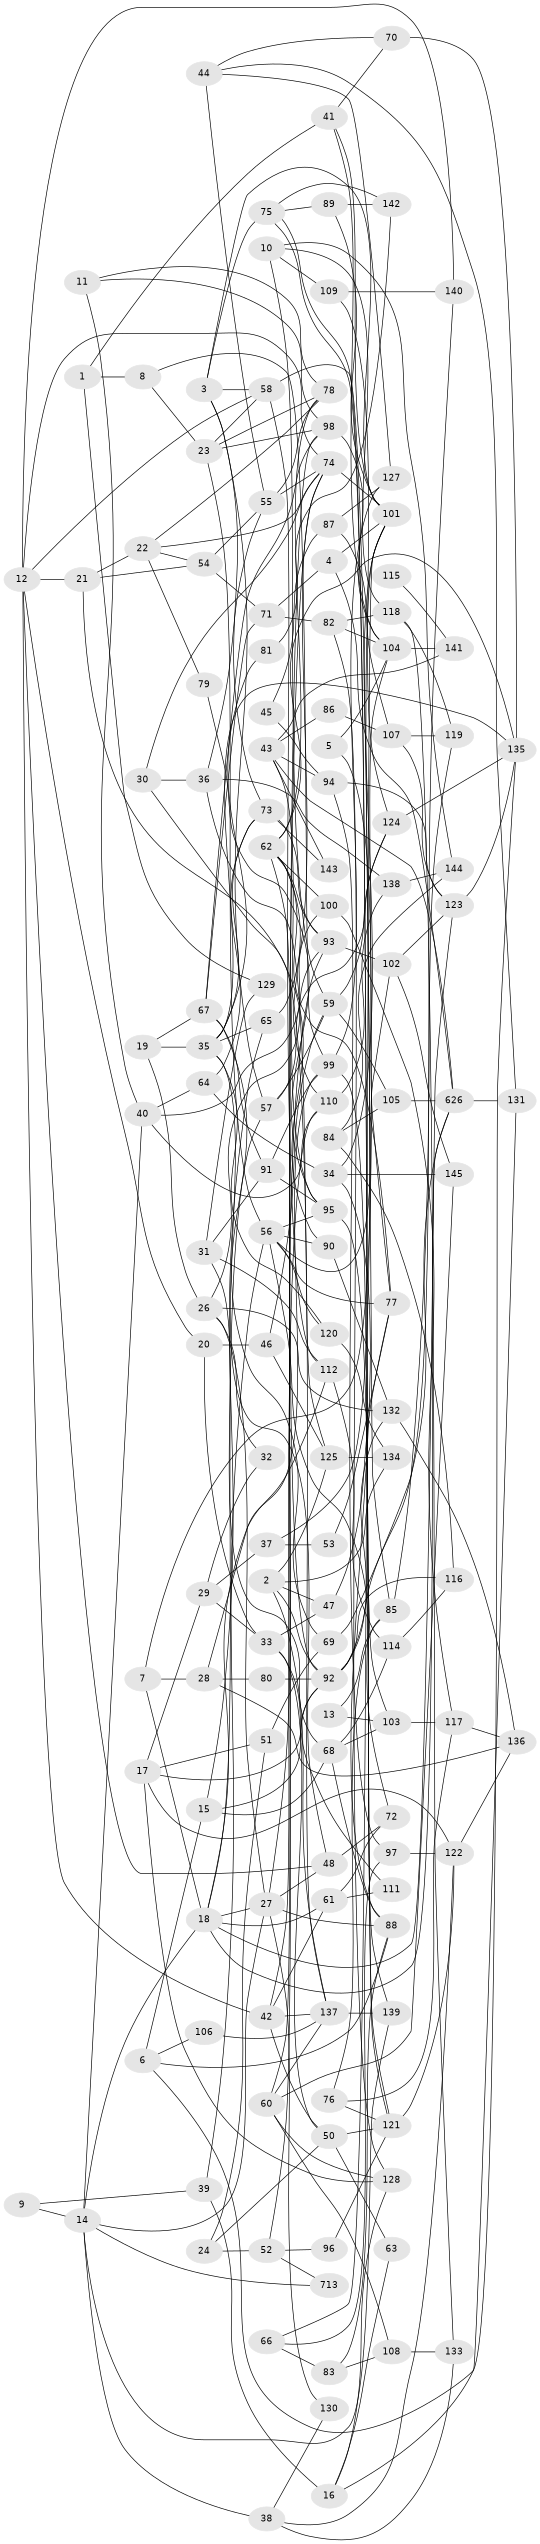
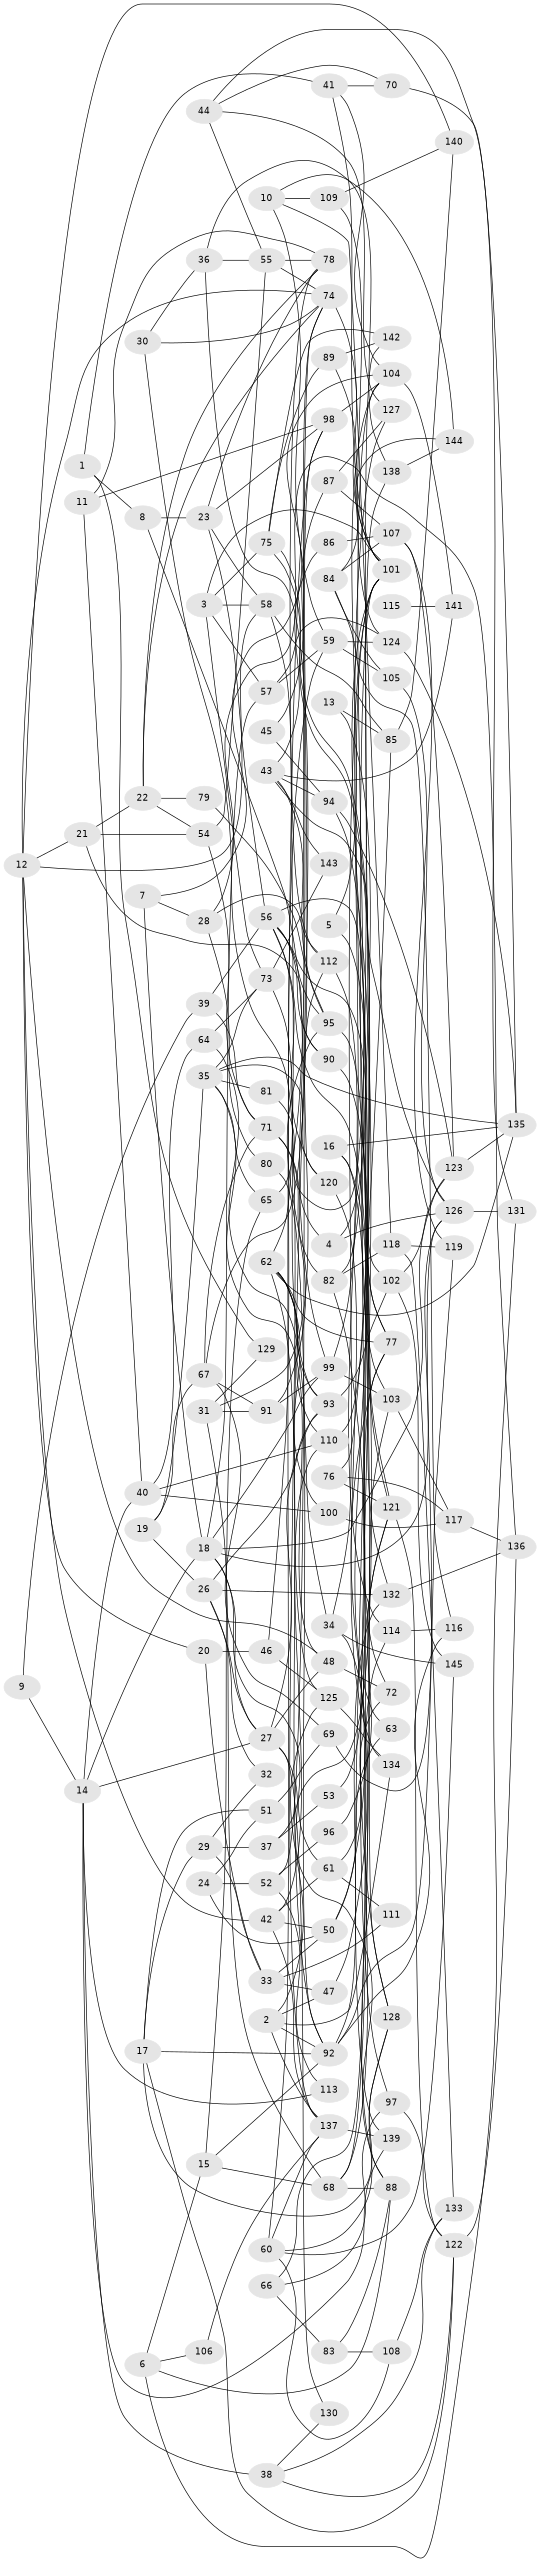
edge "107" -- "84": added
node "626": label "626" -> "126"
node "713": label "713" -> "113"
edge "39" -- "16": now "39" -- "71"
